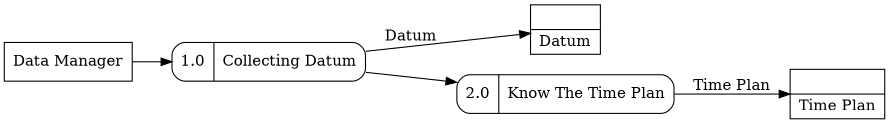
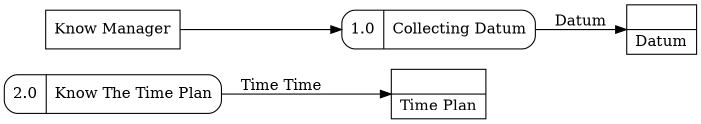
node "Data Manager": label "Data Manager" -> "Know Manager"
edge "1.0" -> "2.0": removed
edge "2.0" -> "Time Plan": label "Time Plan" -> "Time Time"
